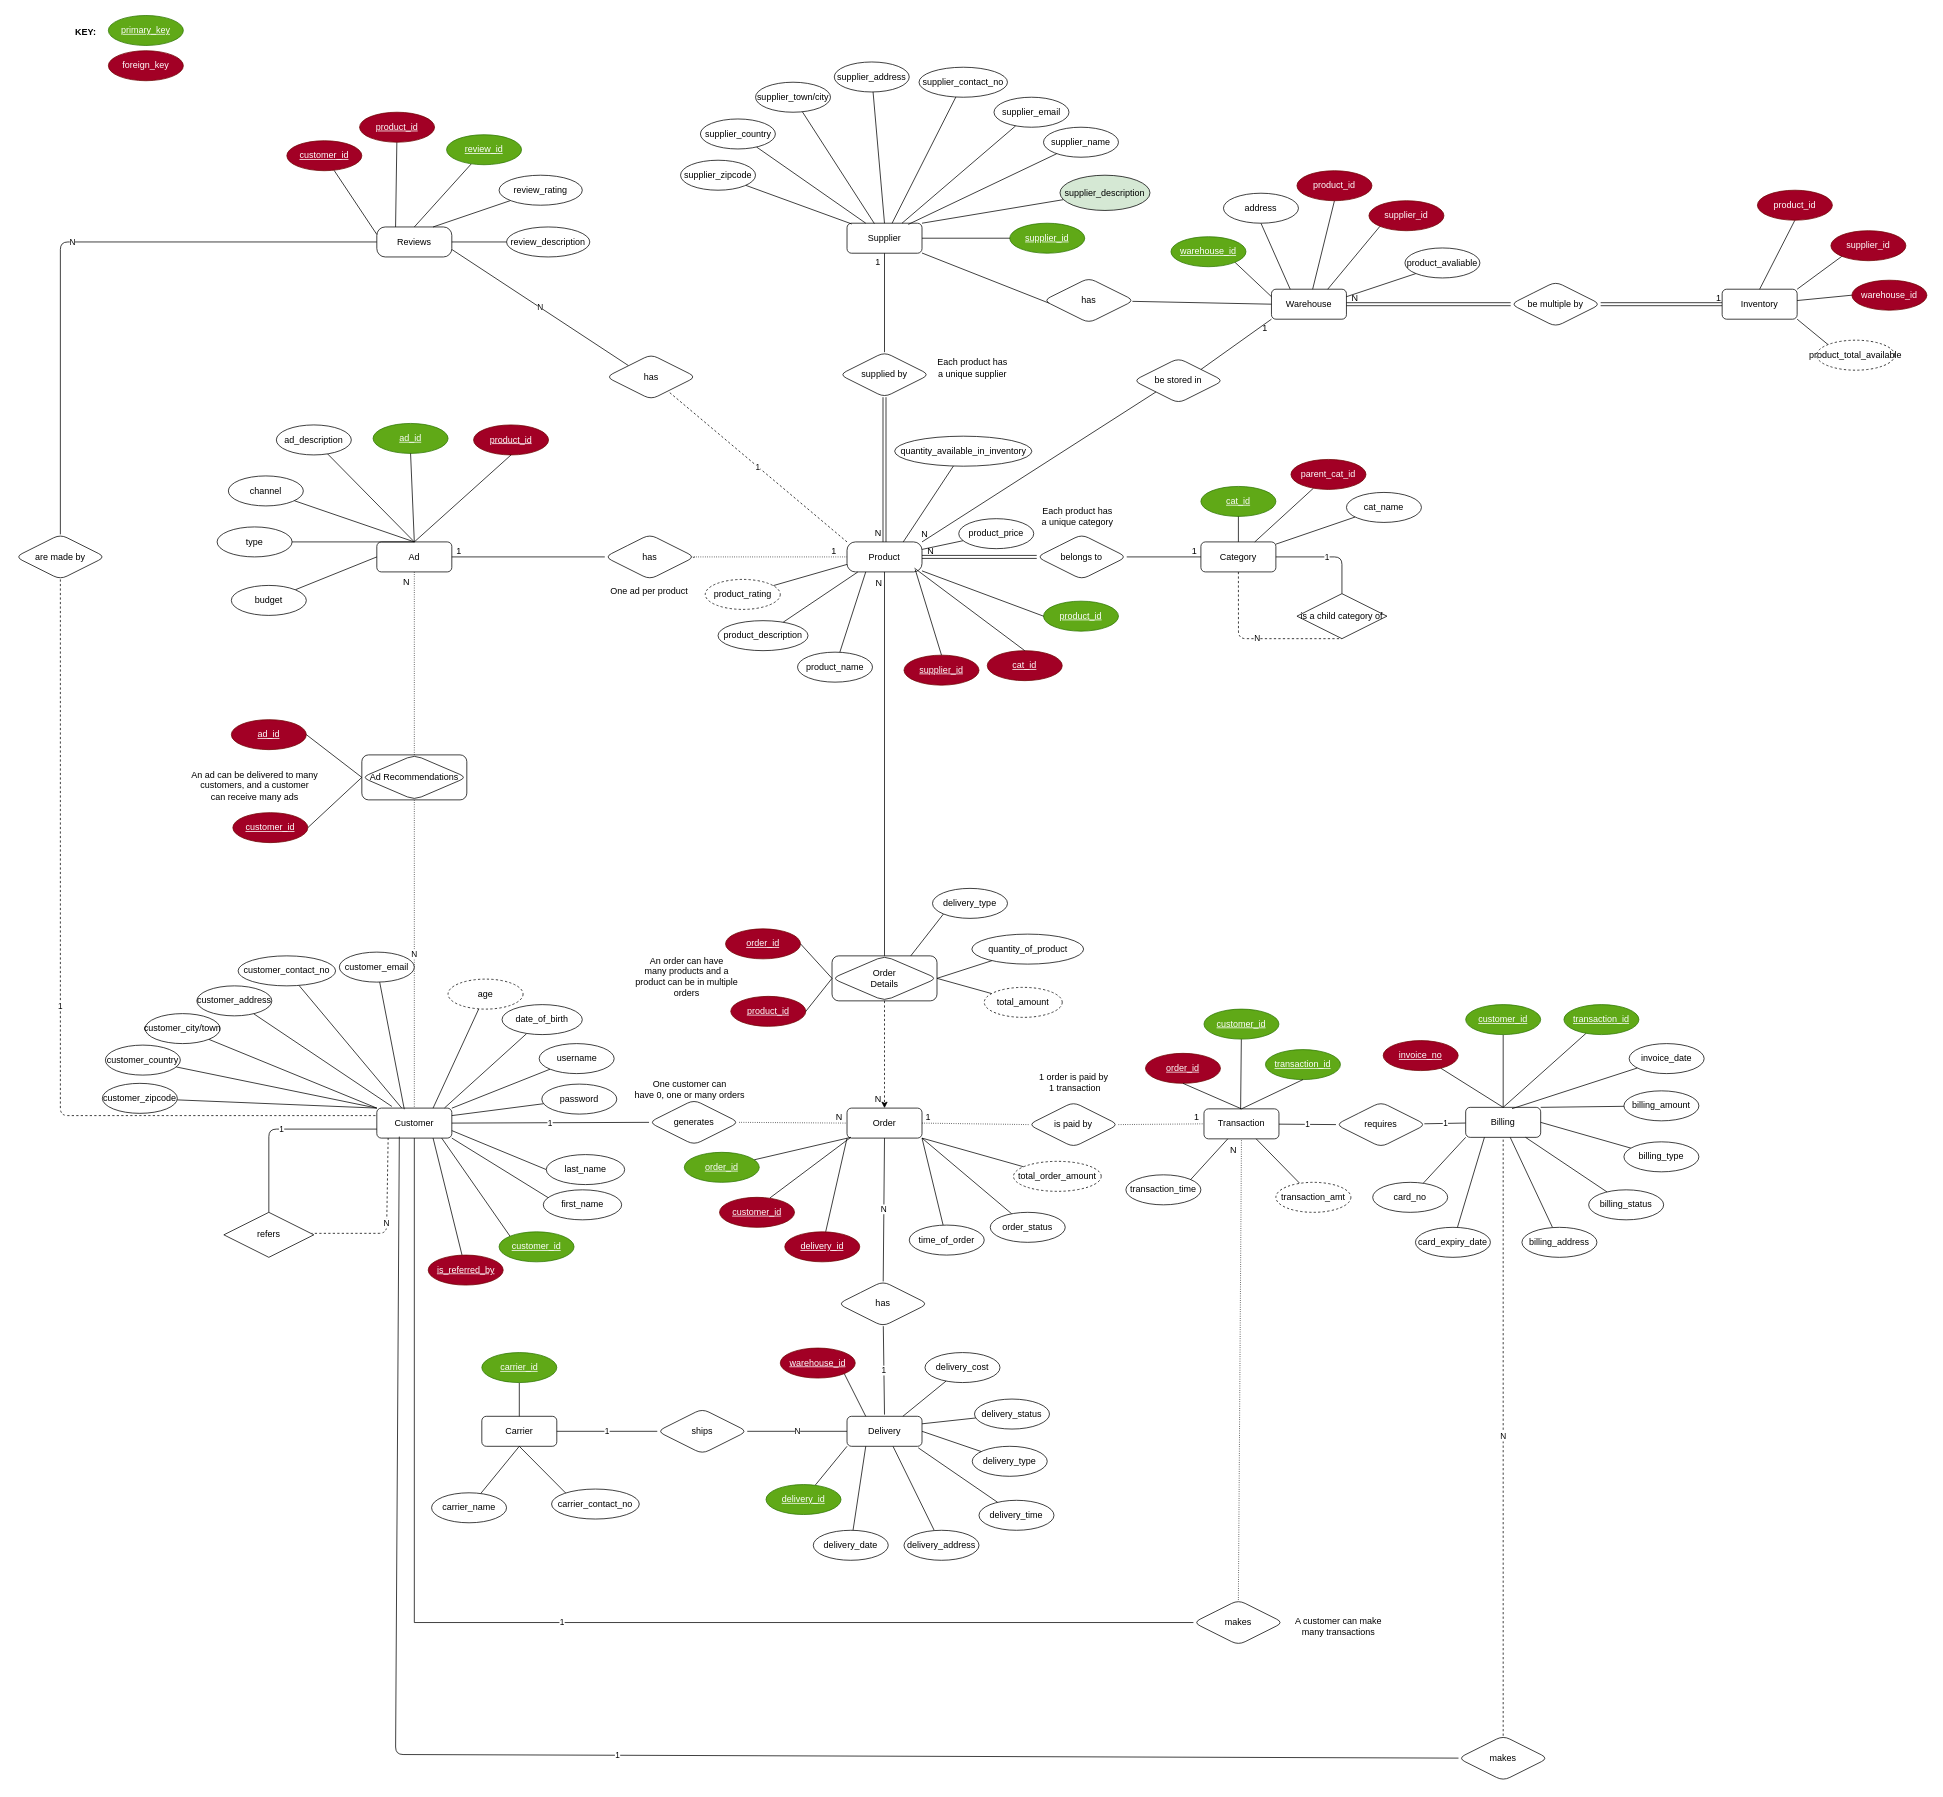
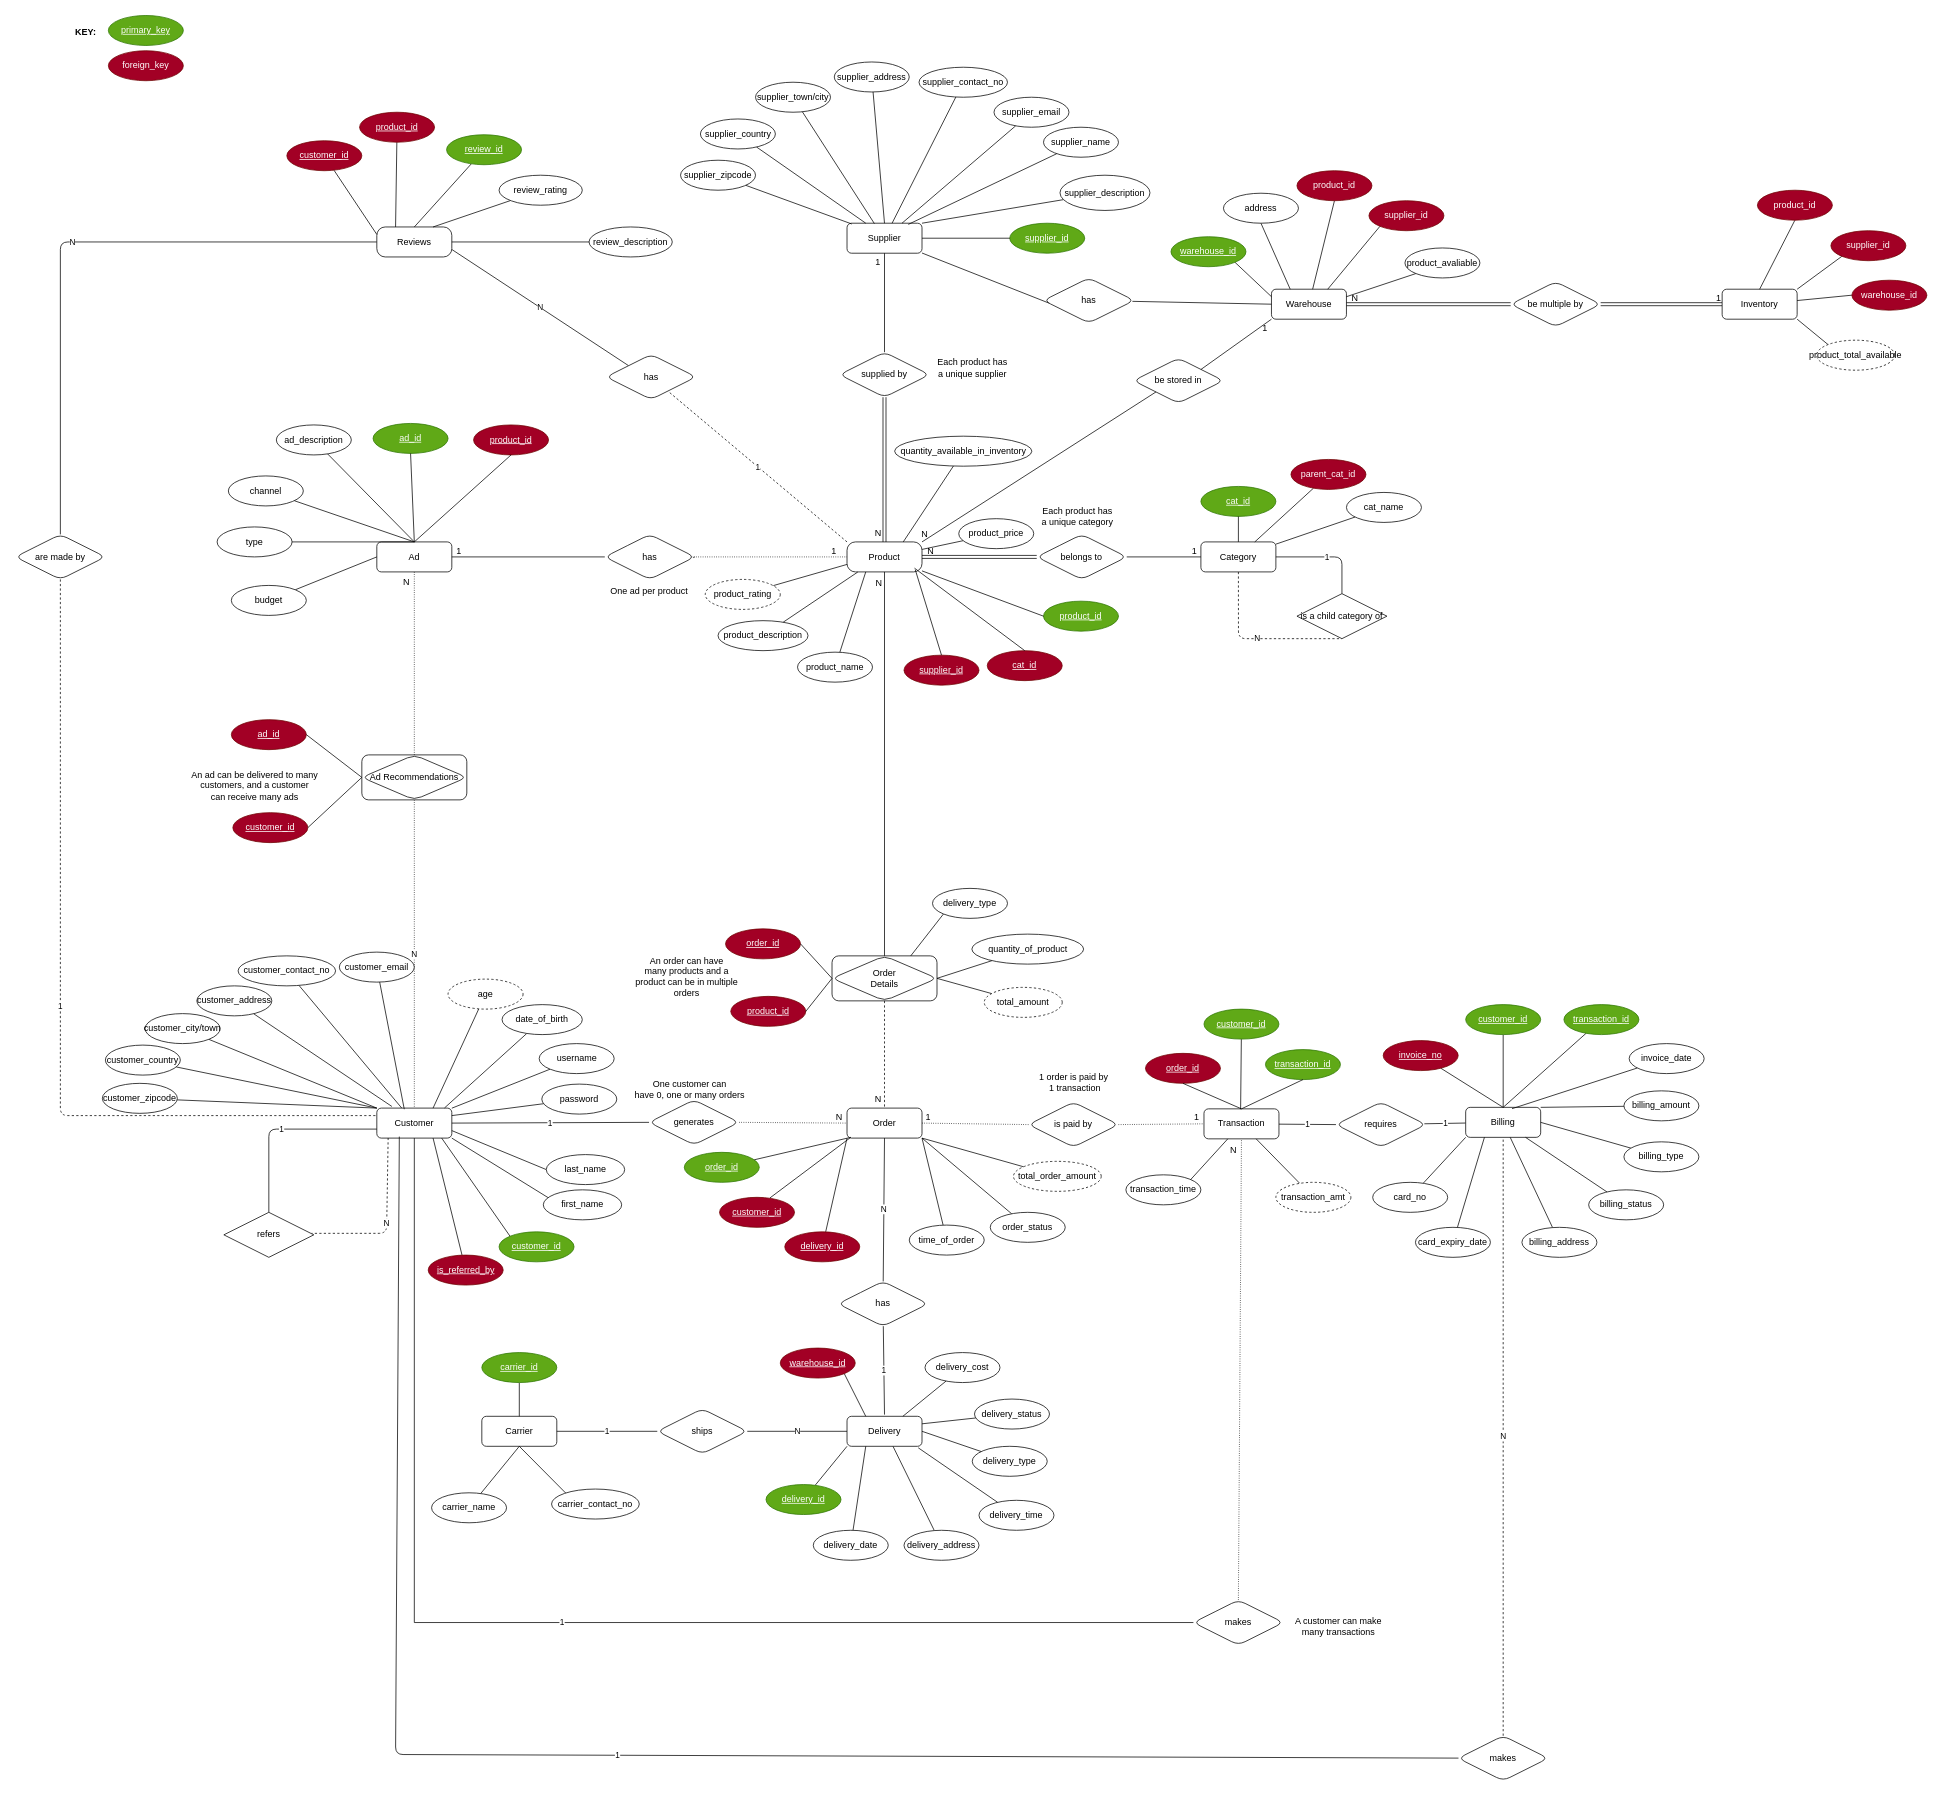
node "supplier_description": fillcolor #d5e8d4 -> #ffffff
node "review_description": moved (548, 242) -> (631, 242)
edge "Order Details" -> "Order": arrowhead classic -> none
